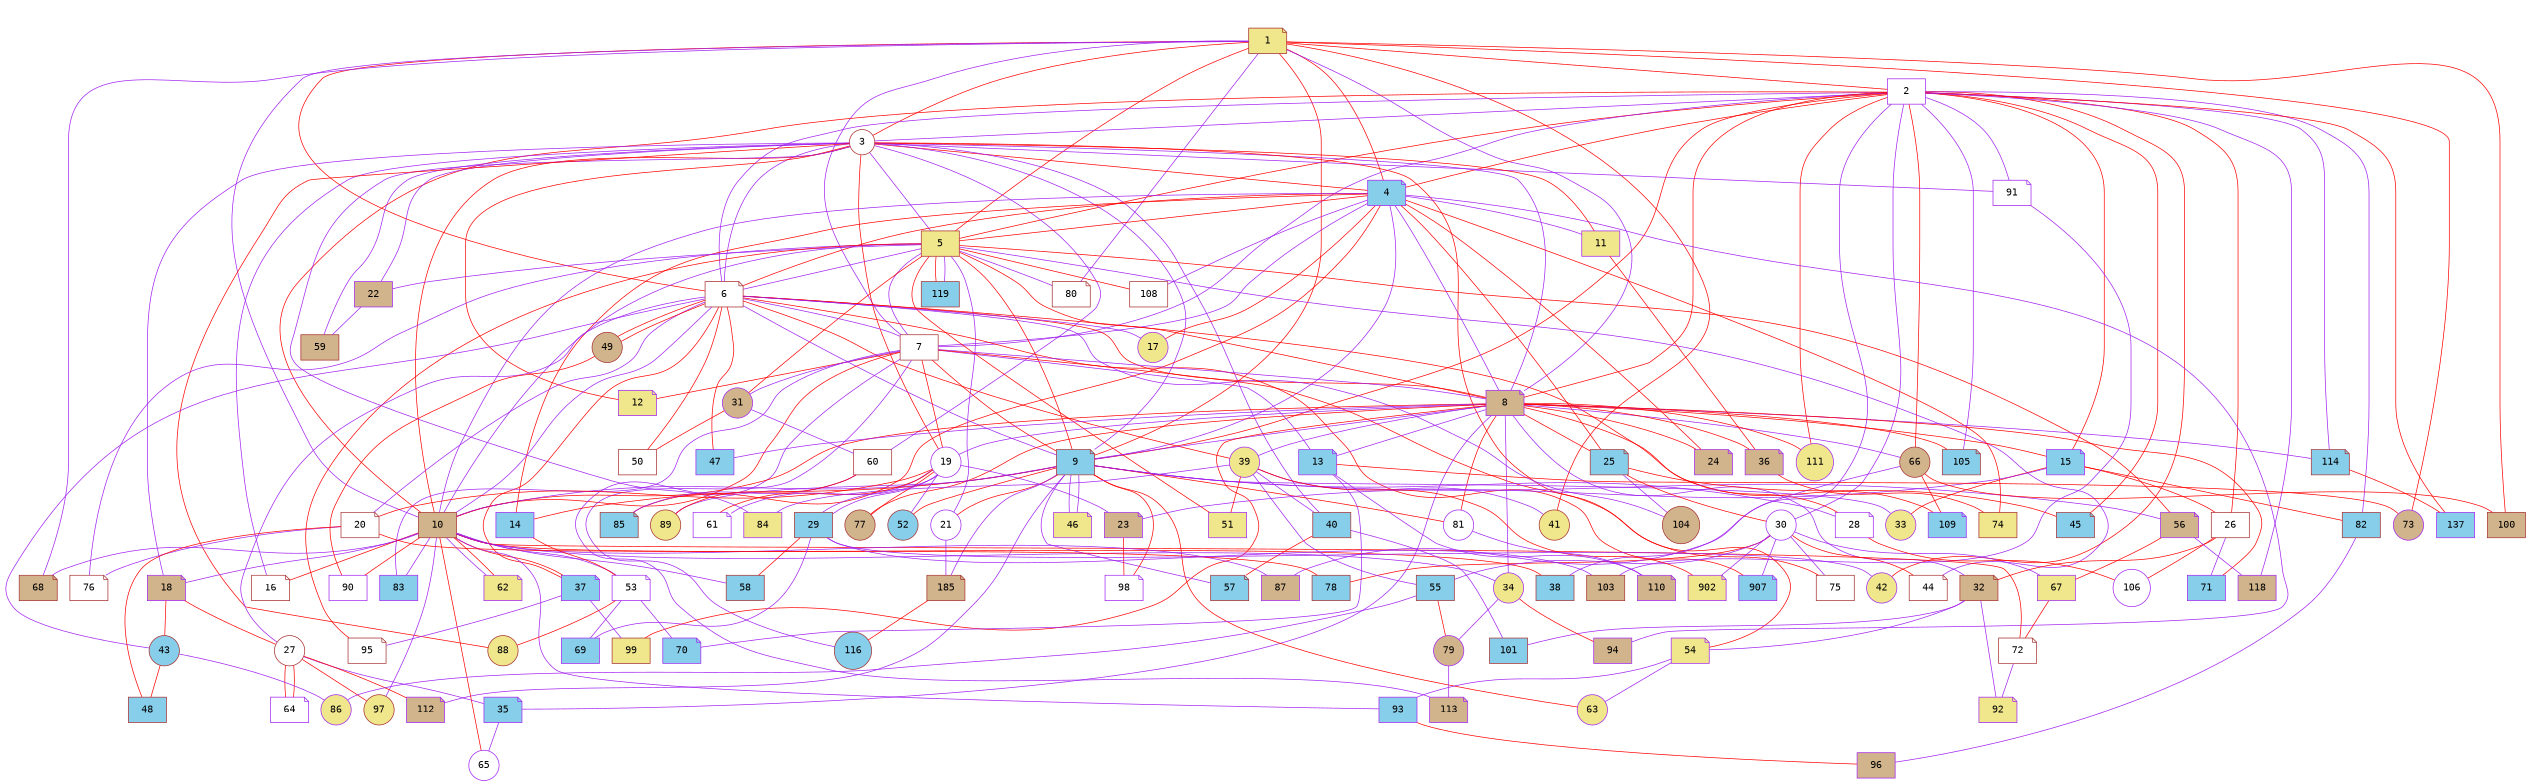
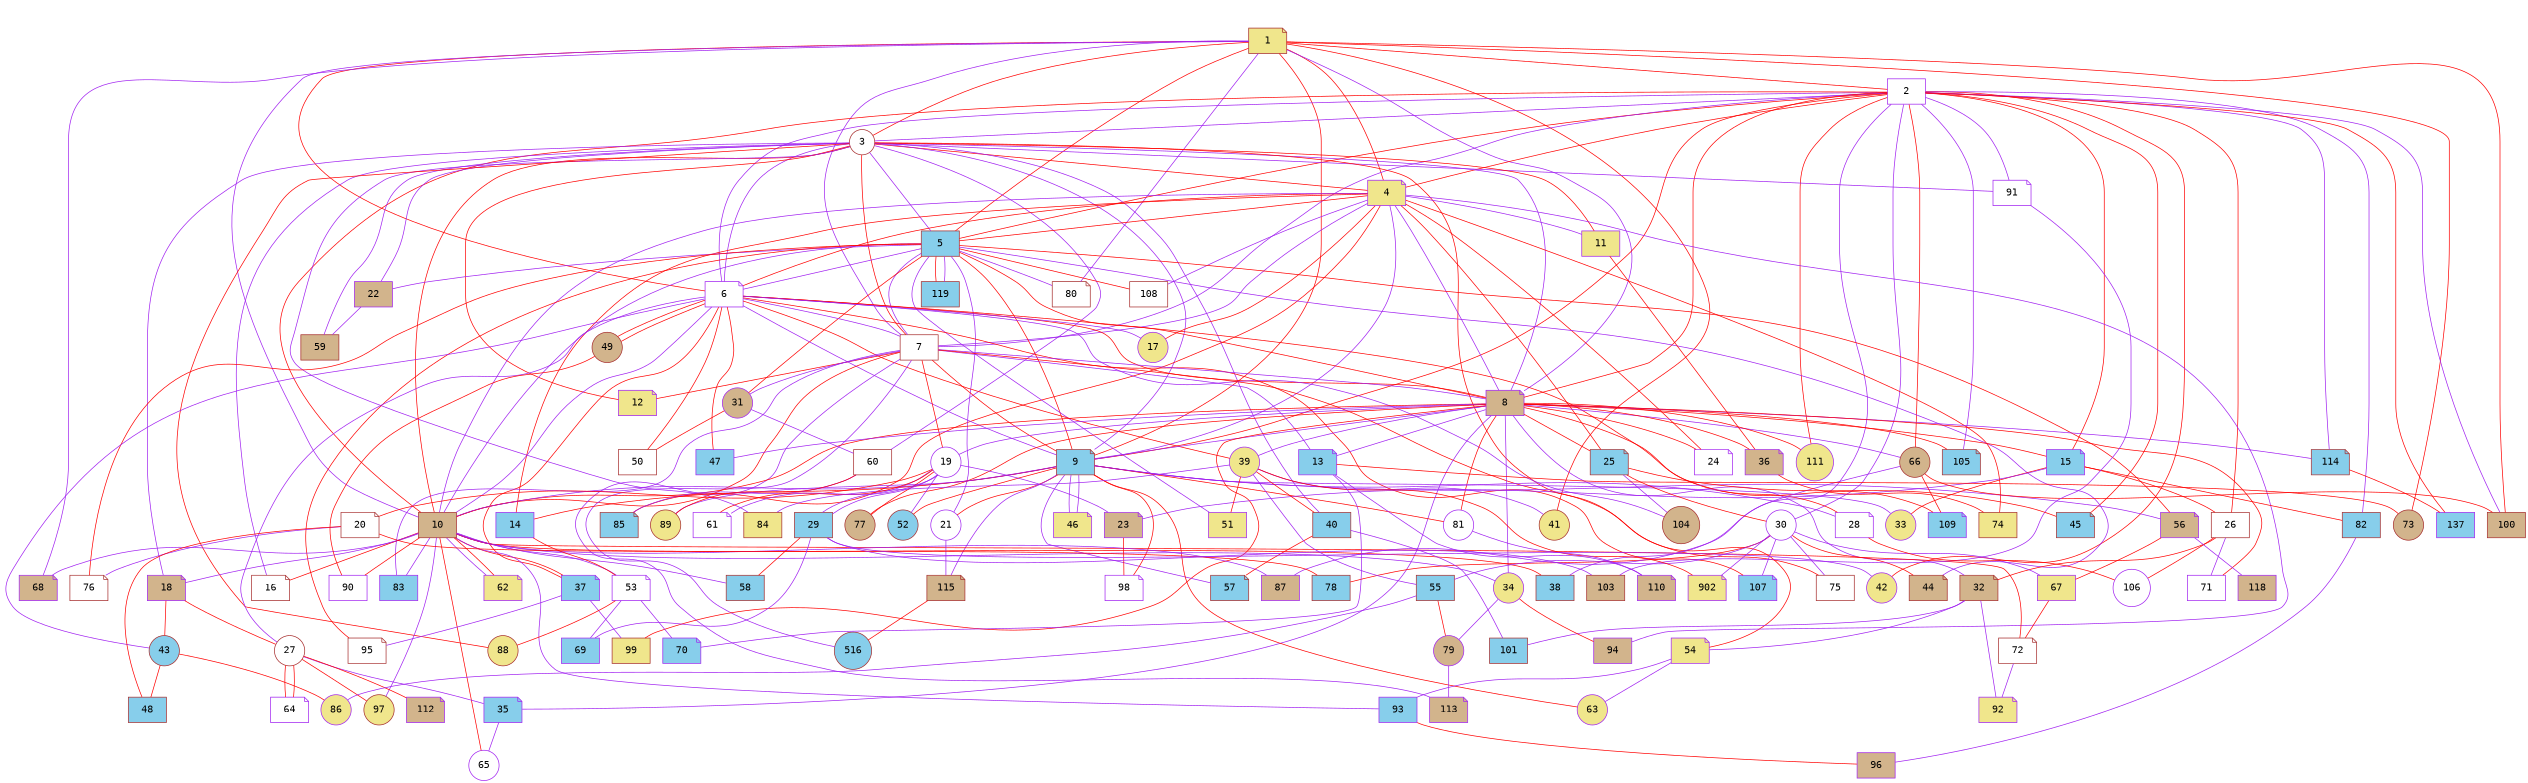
edge "2" -- "118": now "2" -- "100"
node "4": fillcolor skyblue -> khaki
node "5": fillcolor khaki -> skyblue
edge "3" -- "19": now "3" -- "7"
node "6": color brown -> purple
edge "5" -- "76": color purple -> red
edge "5" -- "51": color red -> purple
edge "6" -- "20": removed
node "24": fillcolor tan -> white
edge "39" -- "40": color purple -> red
node "84": color purple -> brown
node "73": color purple -> brown
node "68": color brown -> purple
node "185": label "185" -> "115"
node "907": label "907" -> "107"
node "44": fillcolor white -> tan
node "71": fillcolor skyblue -> white
node "116": label "116" -> "516"
edge "43" -- "86": color purple -> red
edge "9" -- "112": removed
